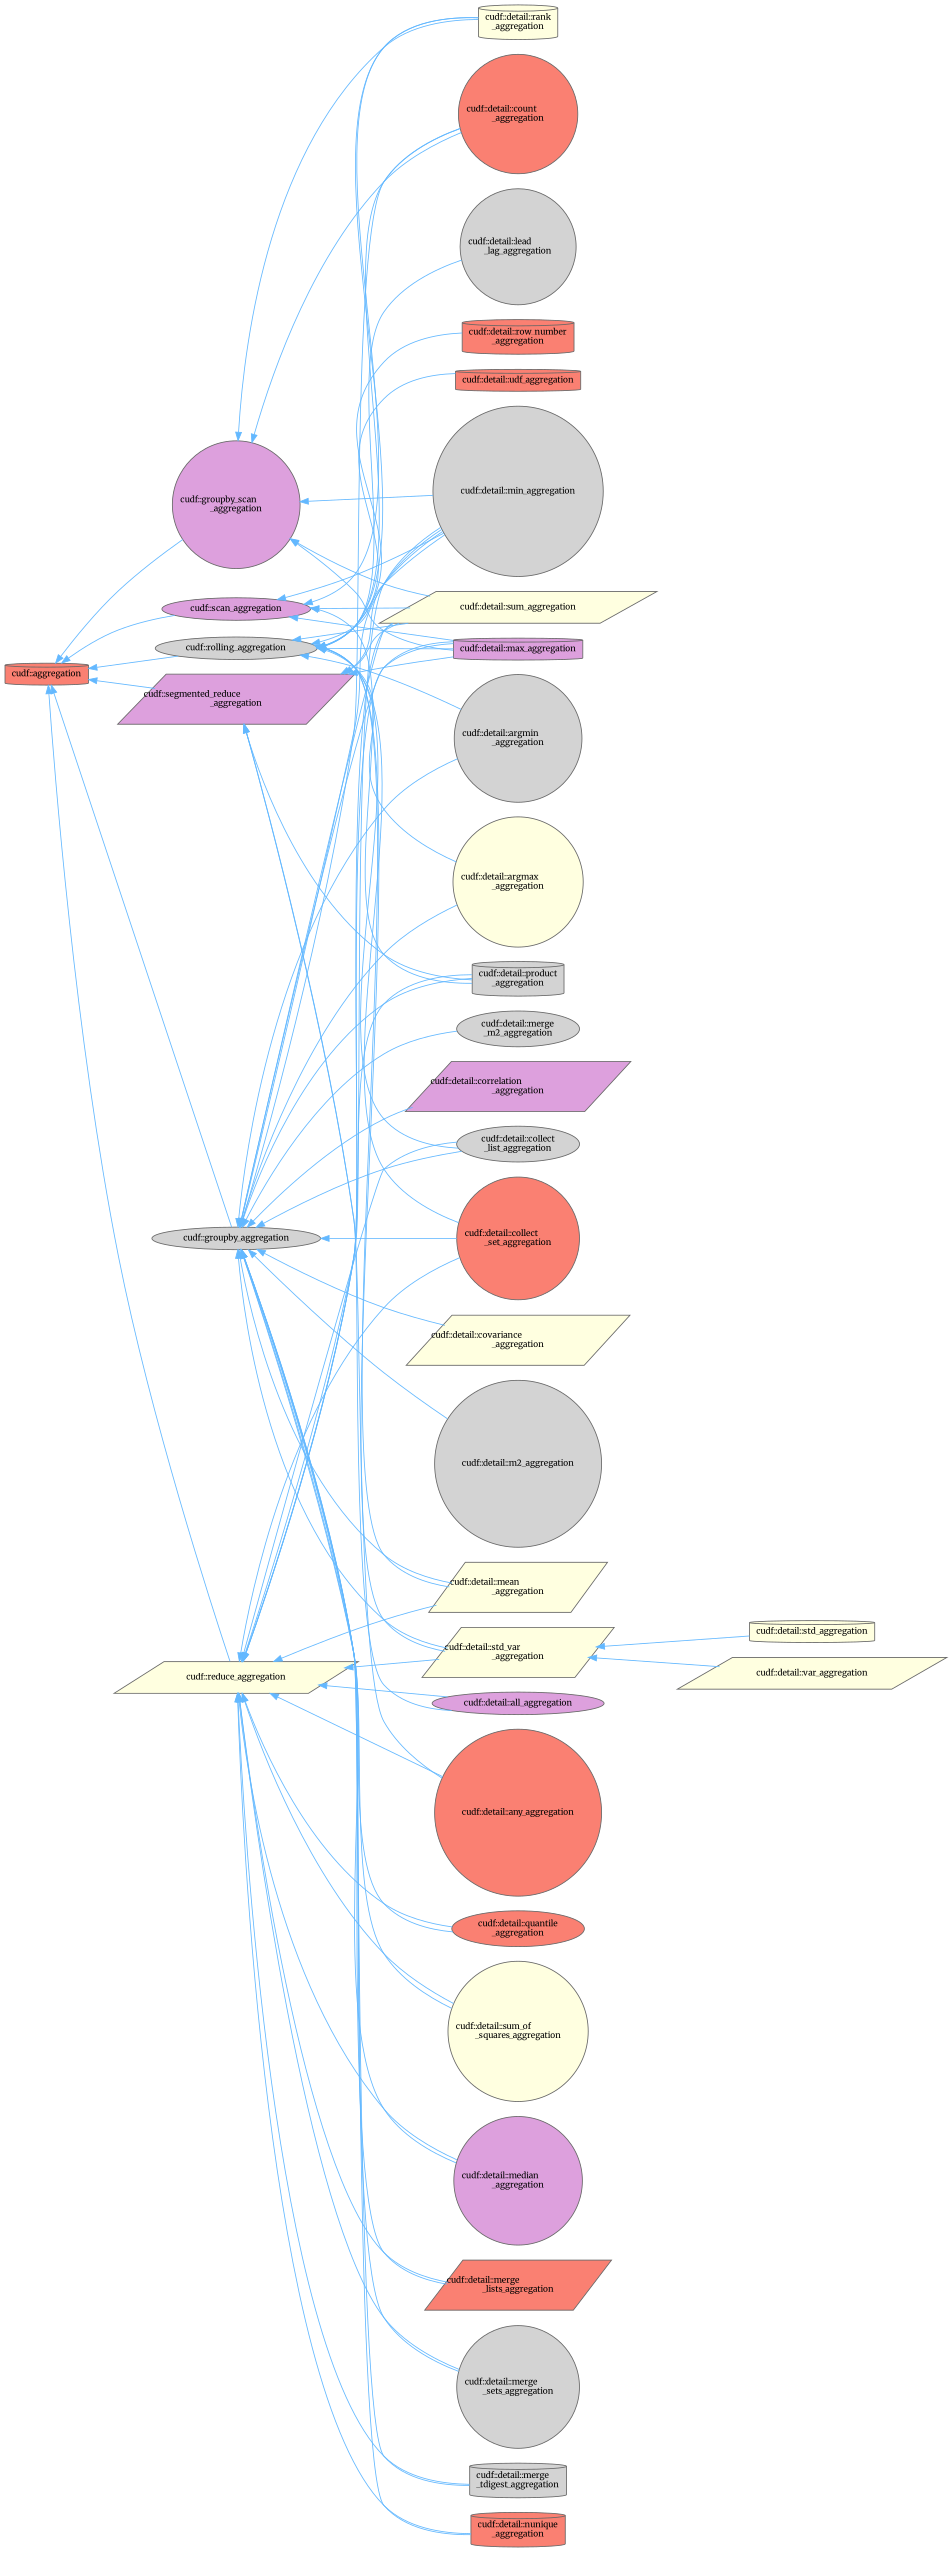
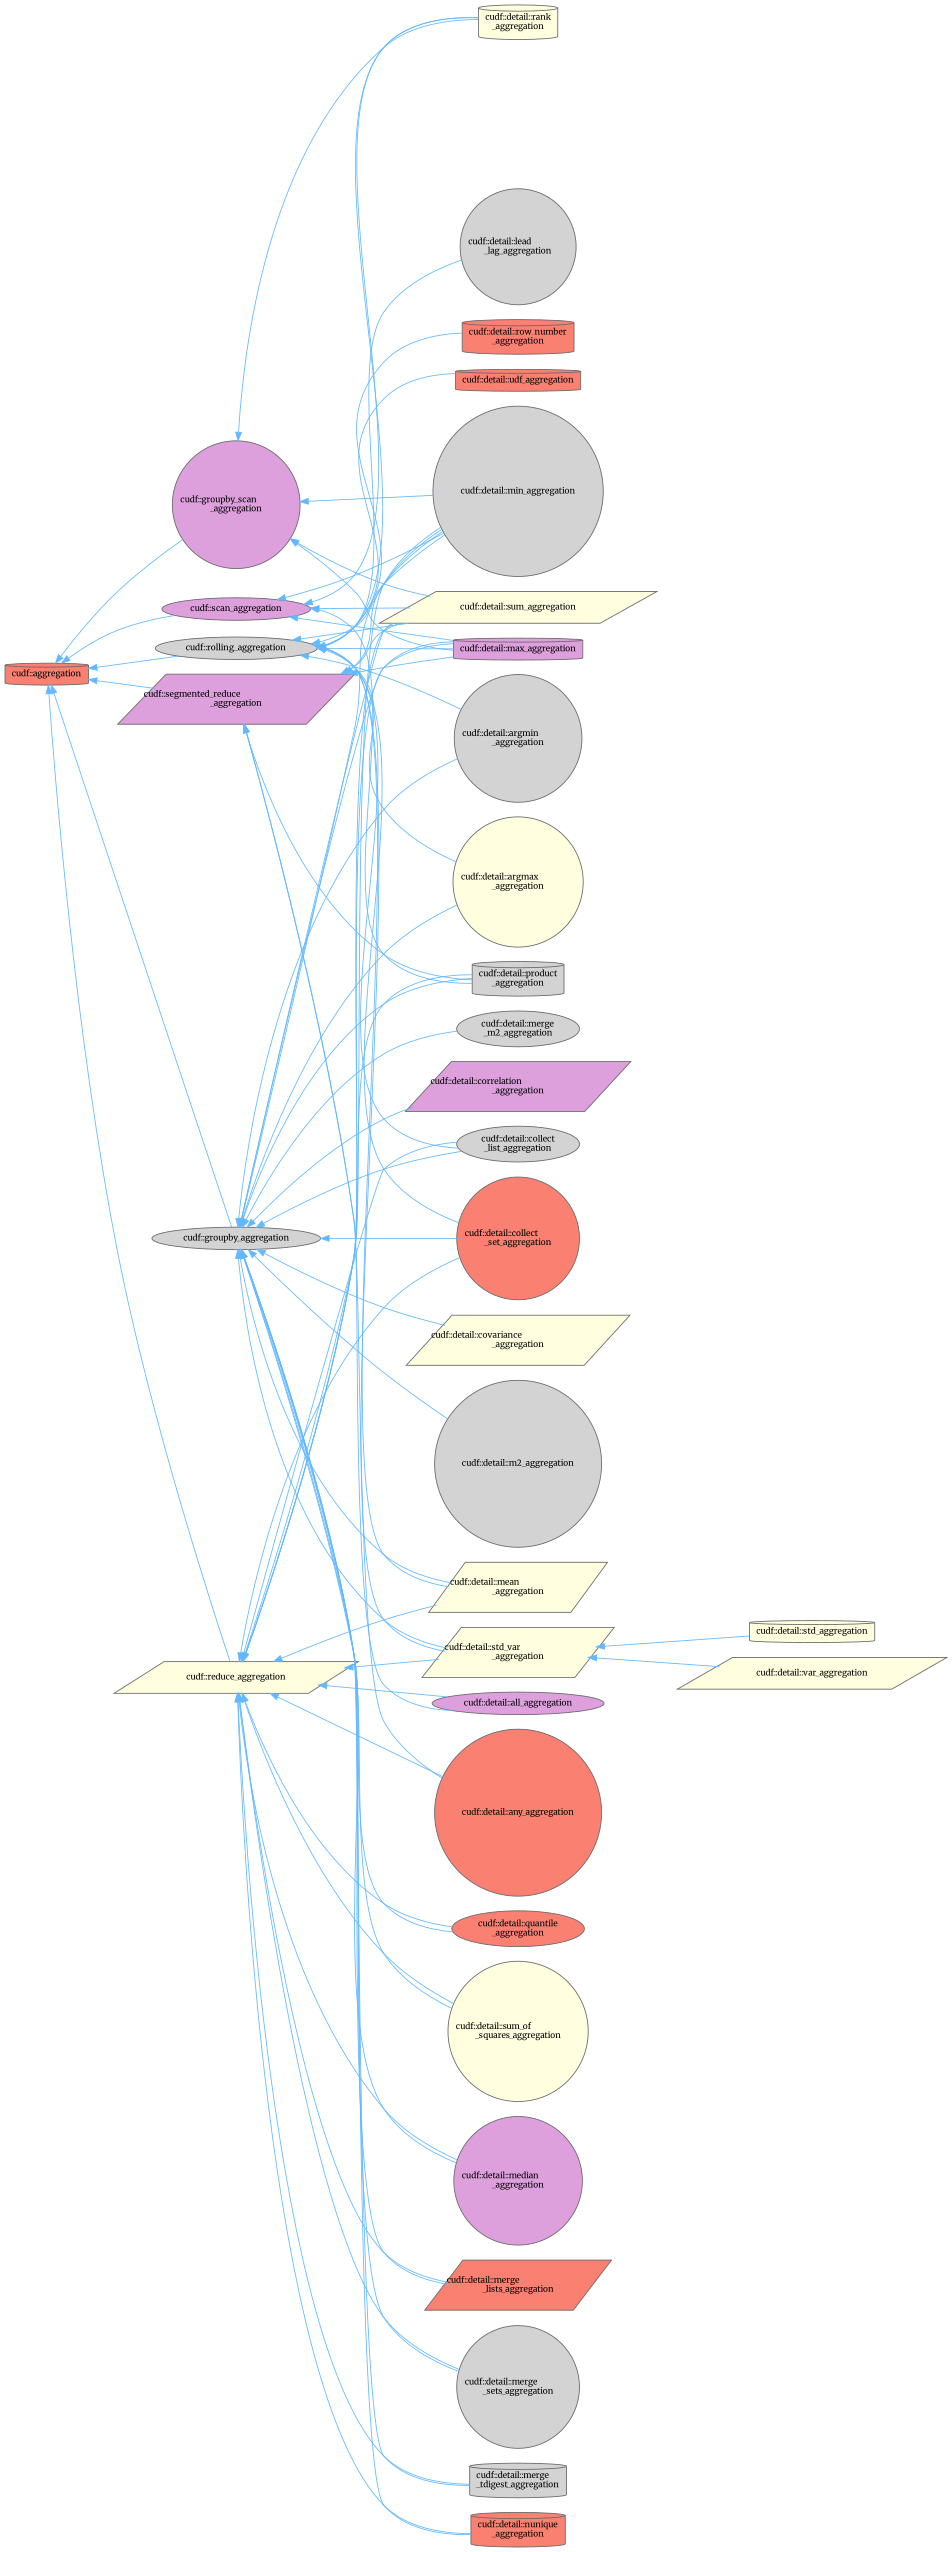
node "cudf::detail::count _aggregation": removed
